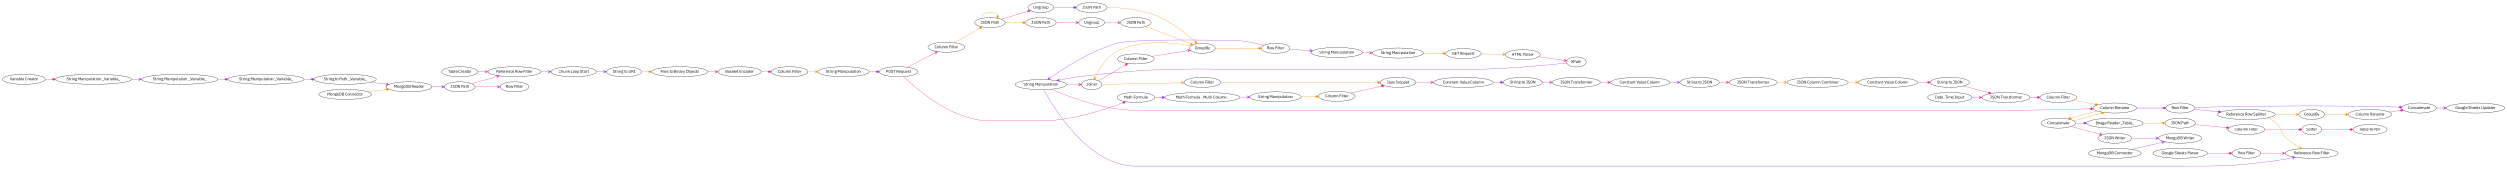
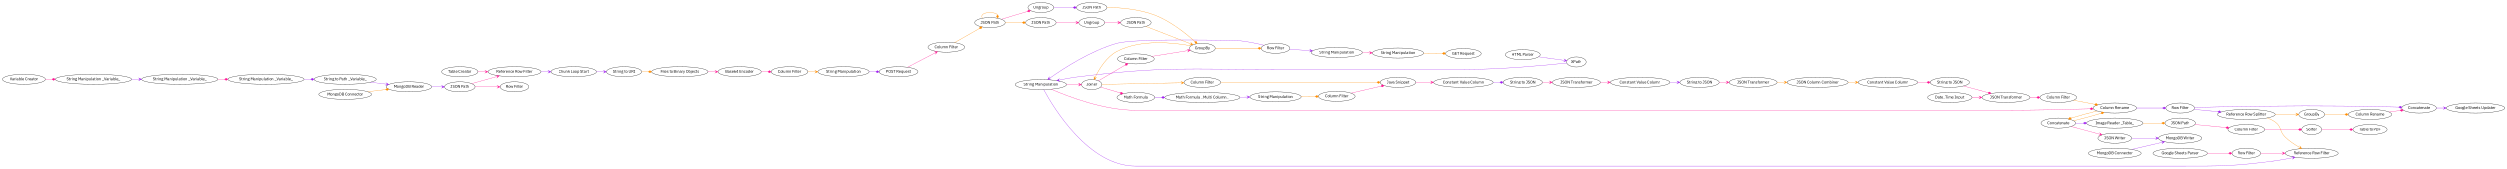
edge "GET Request" -> "HTML Parser": removed
edge "HTML Parser" -> "XPath": color deeppink -> purple
edge "POST Request" -> "Math Formula": now "Joiner" -> "Math Formula"
